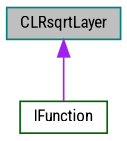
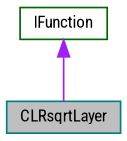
edge "IFunction" -> "CLRsqrtLayer": reversed
